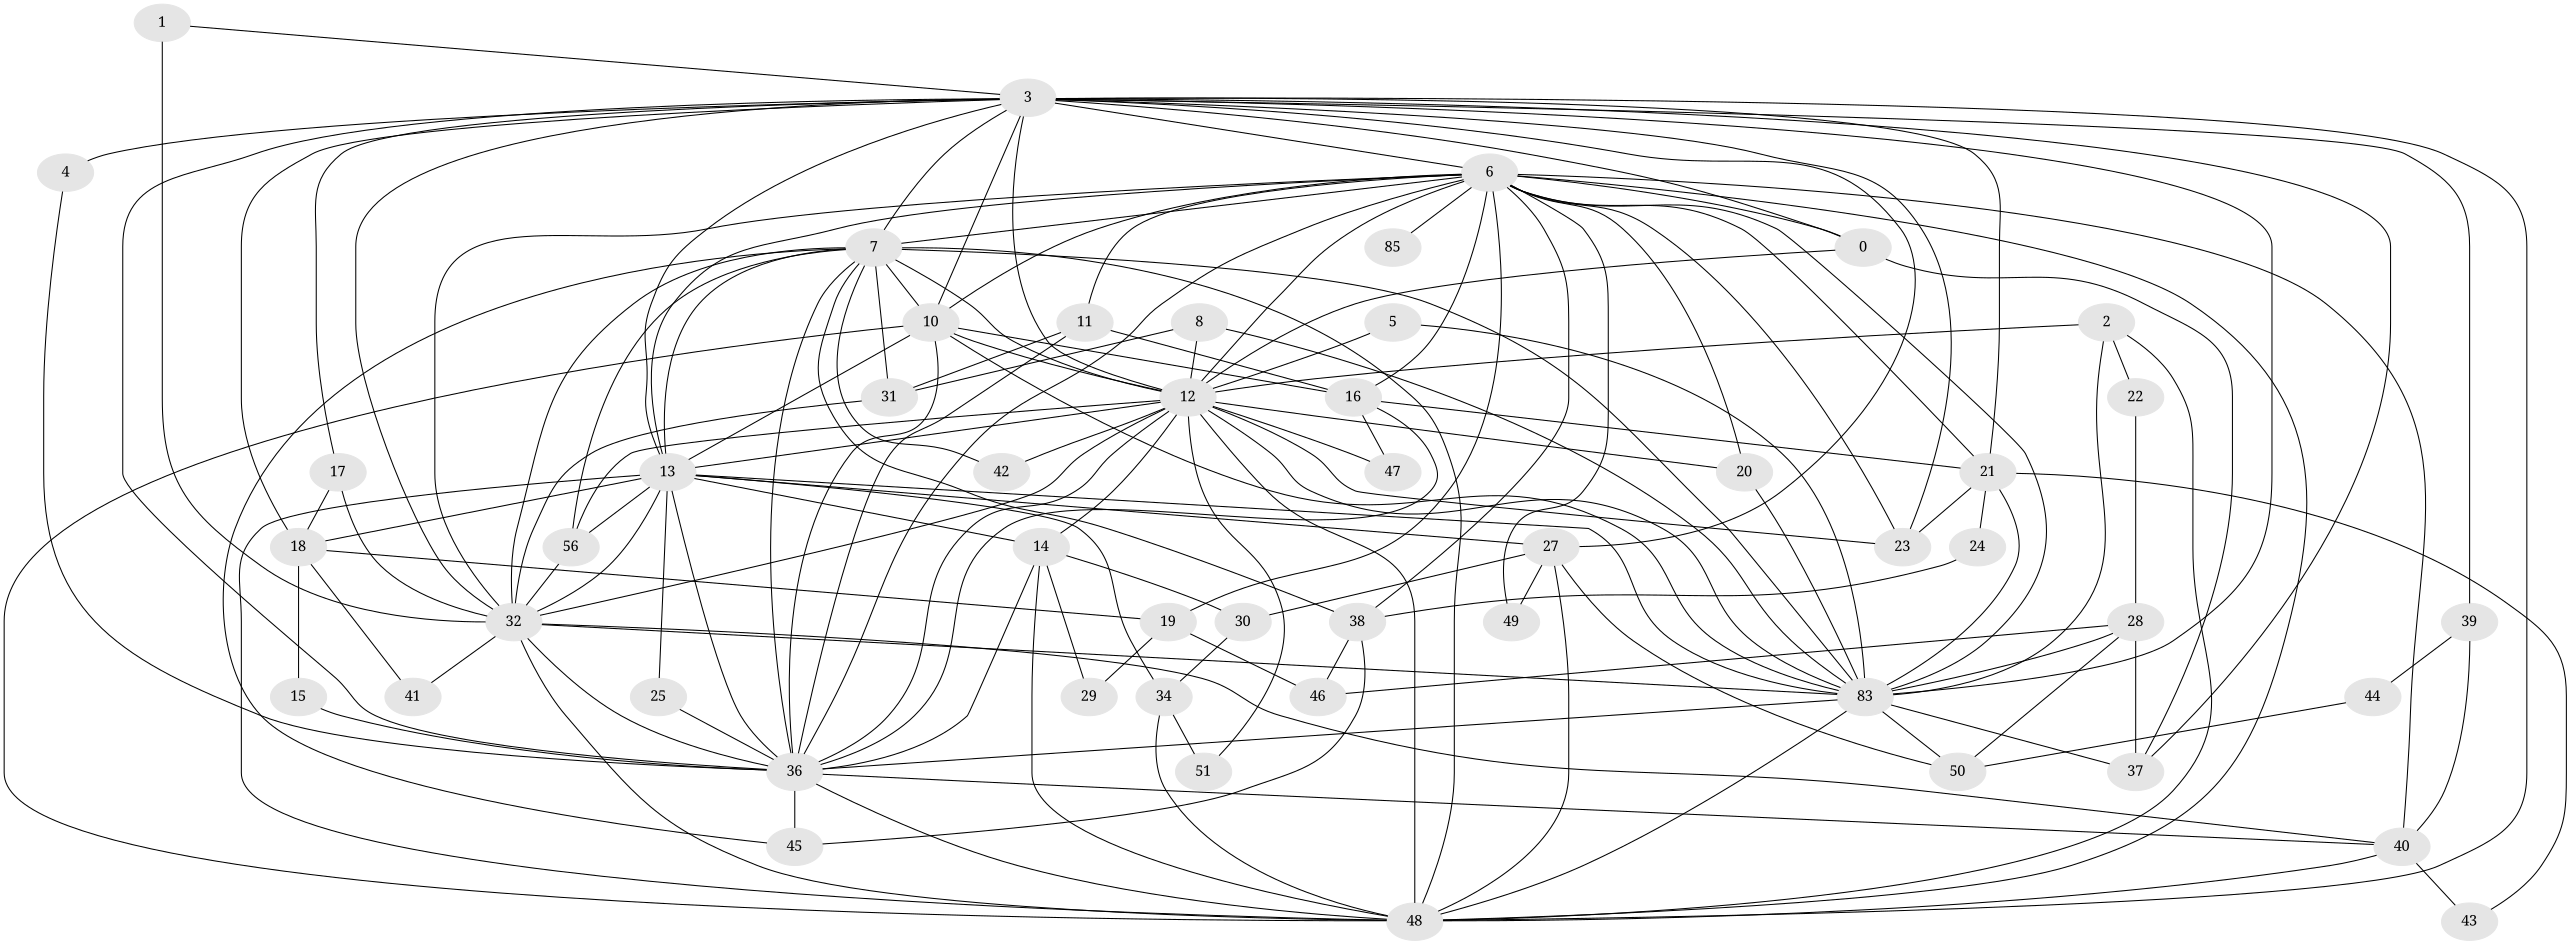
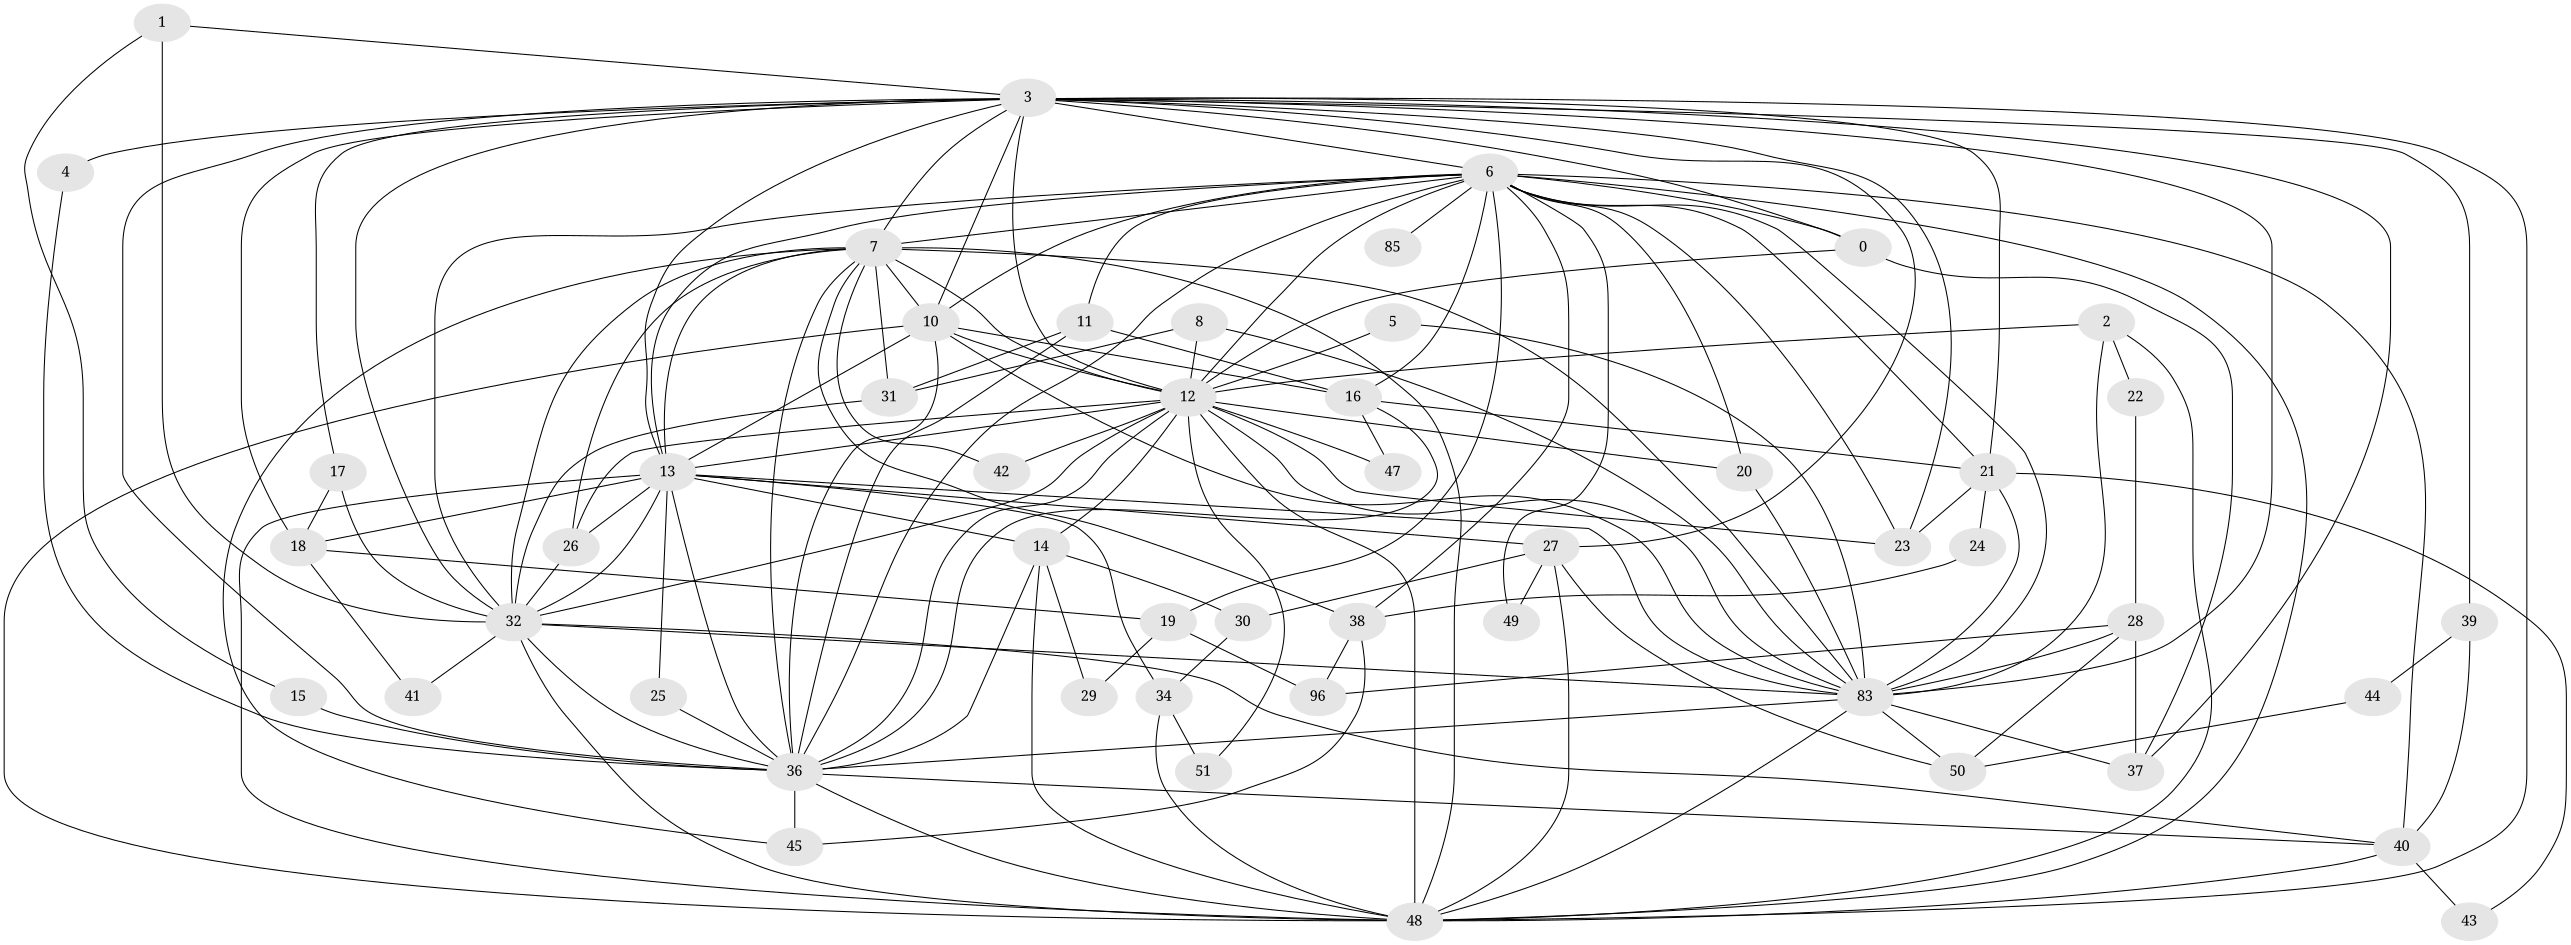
node "56": label "56" -> "26"
edge "18" -- "15": now "1" -- "15"
node "46": label "46" -> "96"
